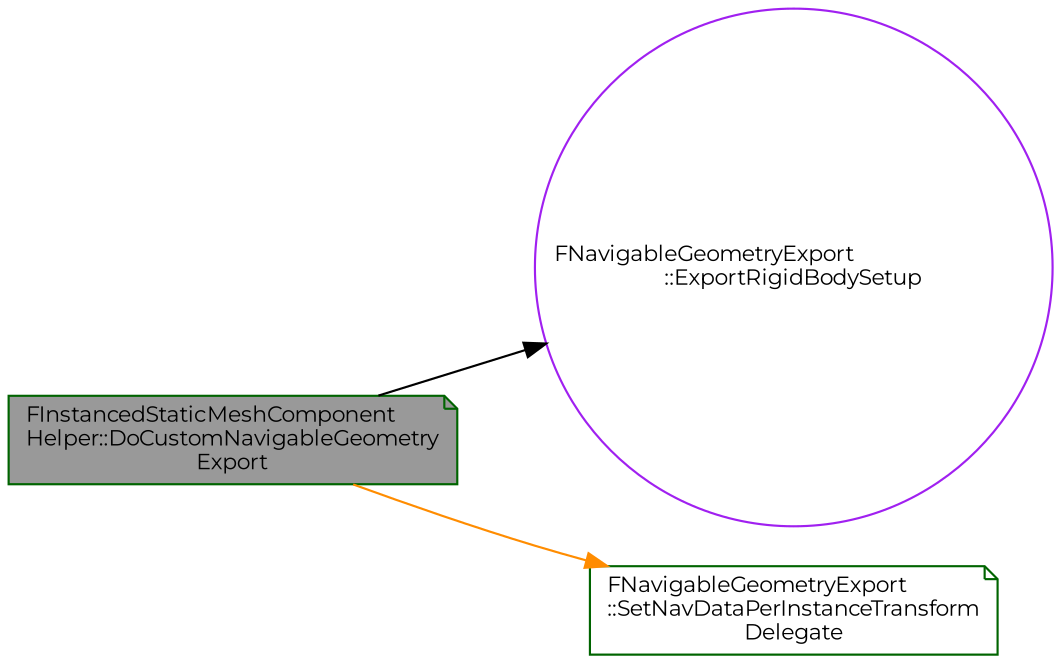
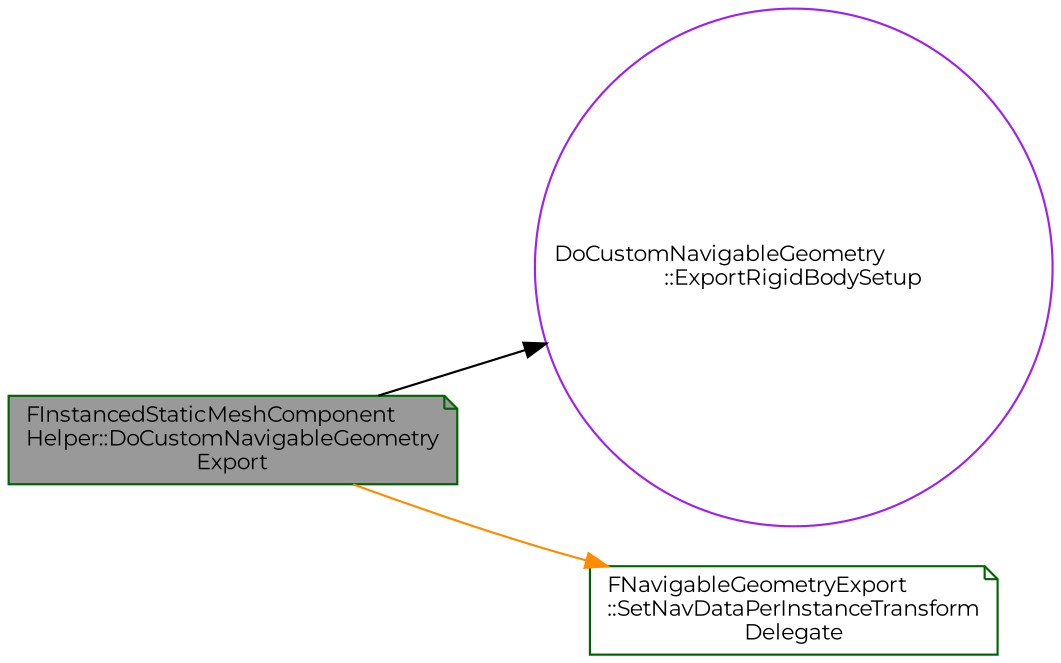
node "FNavigableGeometryExport ::ExportRigidBodySetup": label "FNavigableGeometryExport ::ExportRigidBodySetup" -> "DoCustomNavigableGeometry ::ExportRigidBodySetup"
